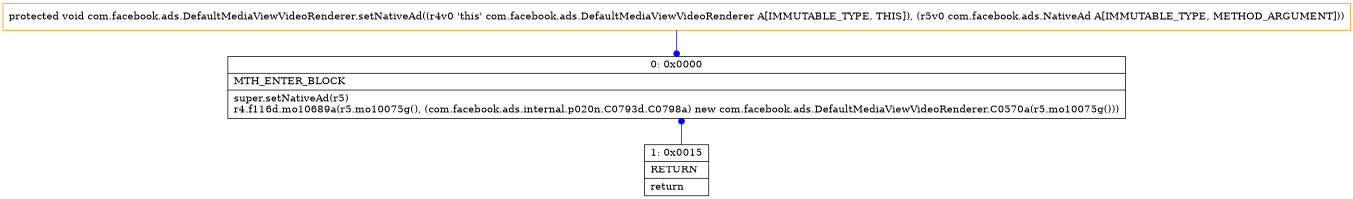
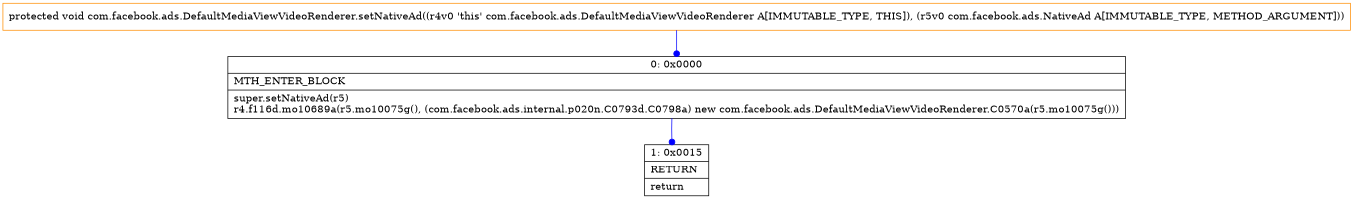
edge "1: 0x0015" -> "0: 0x0000": reversed
